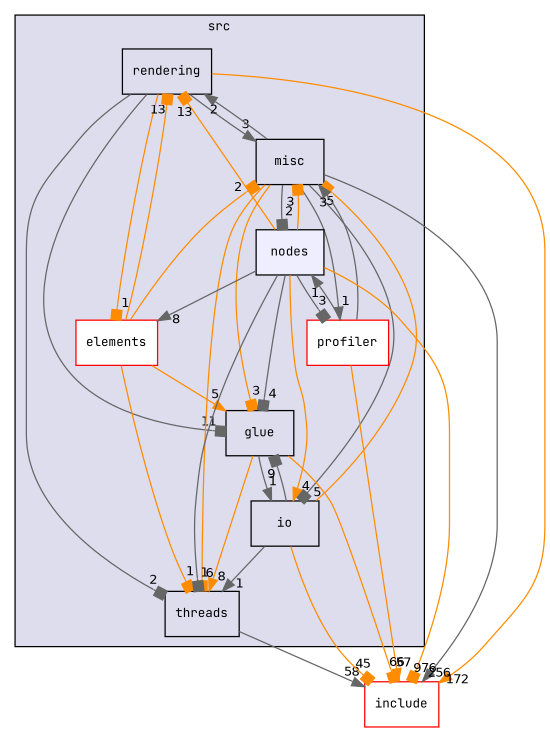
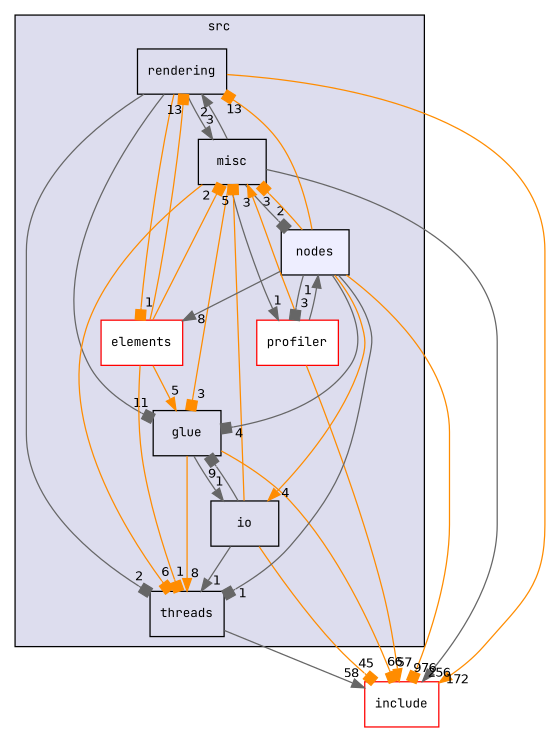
edge "profiler" -> "misc": color gray40 -> darkorange
edge "misc" -> "io": removed
